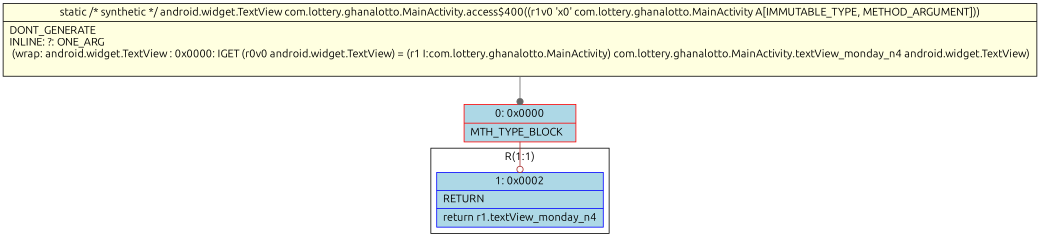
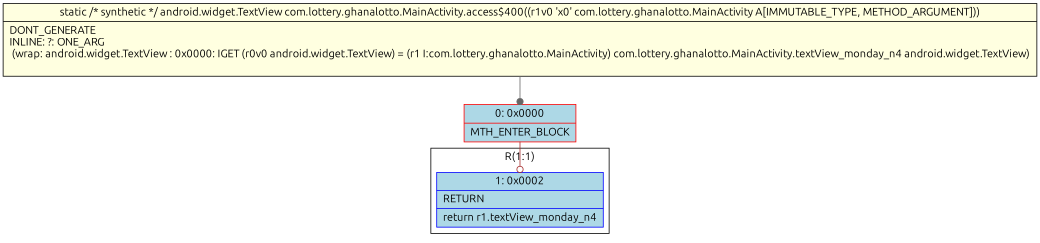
node "0: 0x0000": text "MTH_TYPE_BLOCK" -> "MTH_ENTER_BLOCK"
